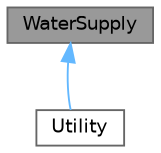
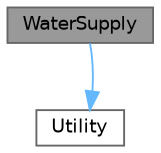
edge "Utility" -> "WaterSupply": reversed
